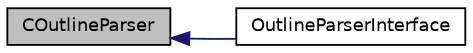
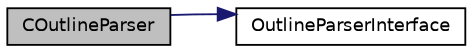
edge "OutlineParserInterface" -> "COutlineParser": reversed
